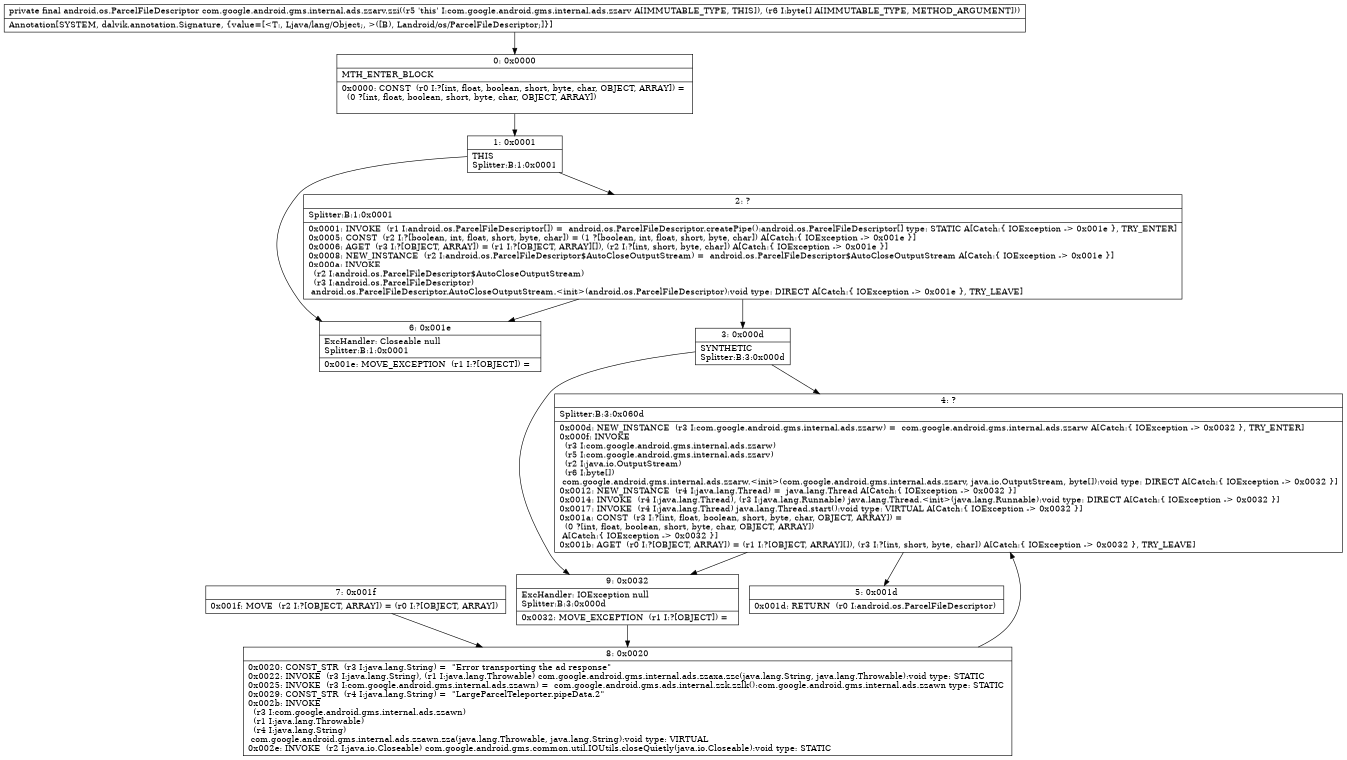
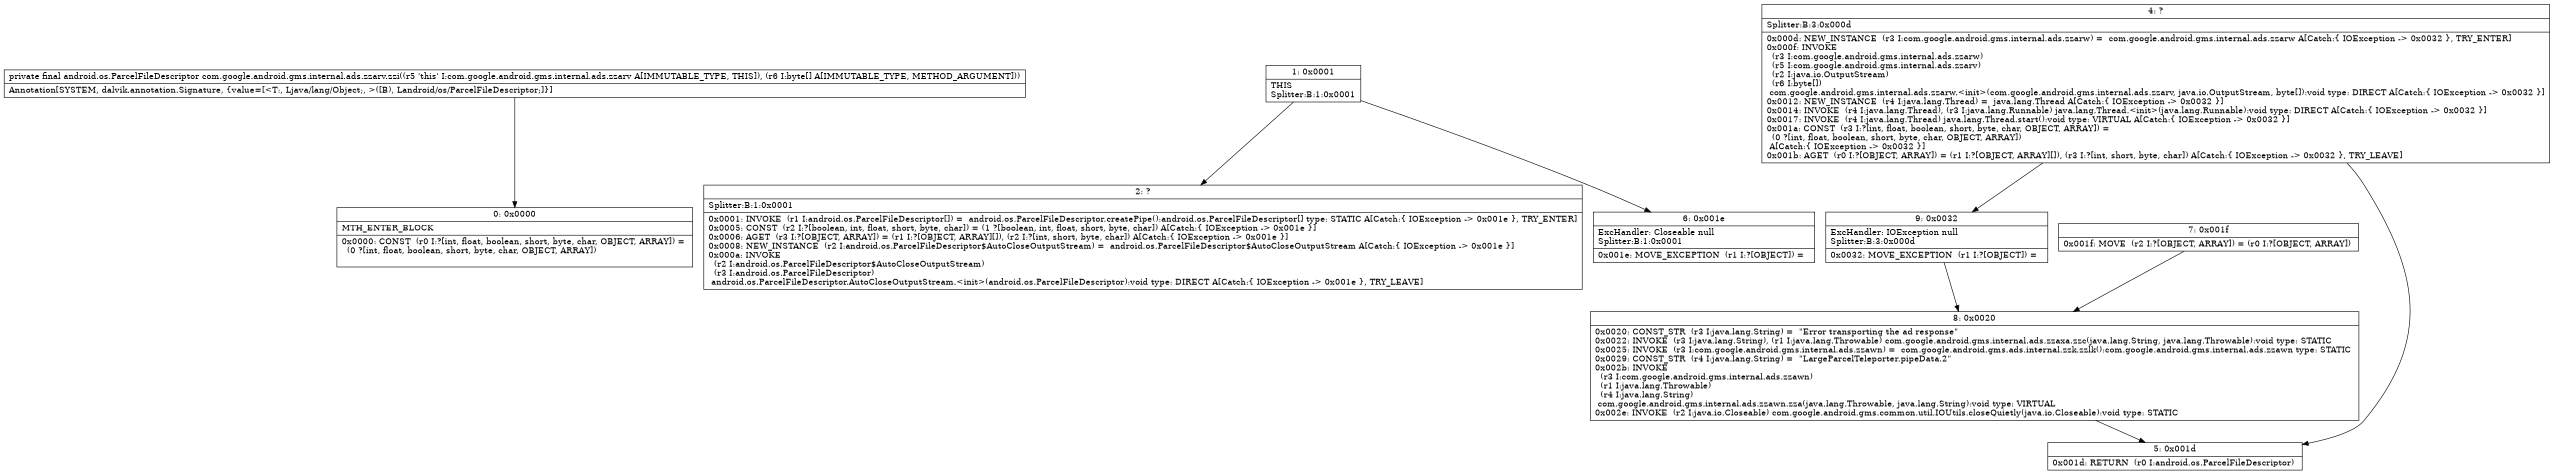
edge "0: 0x0000" -> "1: 0x0001": removed
edge "2: ?" -> "6: 0x001e": removed
node "3: 0x000d": removed
node "4: ?": text "Splitter:B:3:0x060d" -> "Splitter:B:3:0x000d"
edge "8: 0x0020" -> "4: ?": now "8: 0x0020" -> "5: 0x001d"
